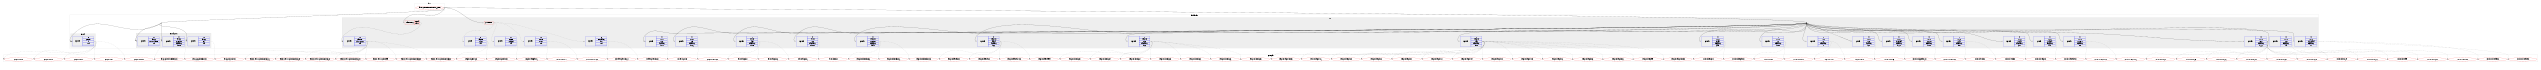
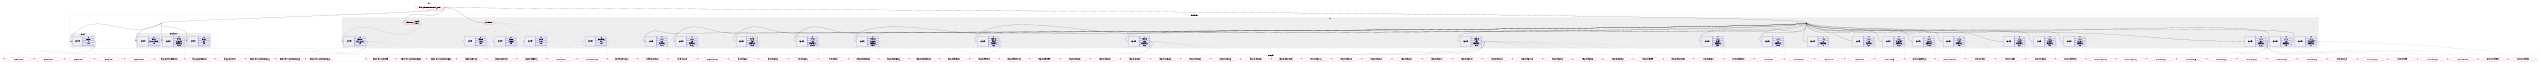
node "sec-policy/selinux-android-2.20170204-r1": removed
